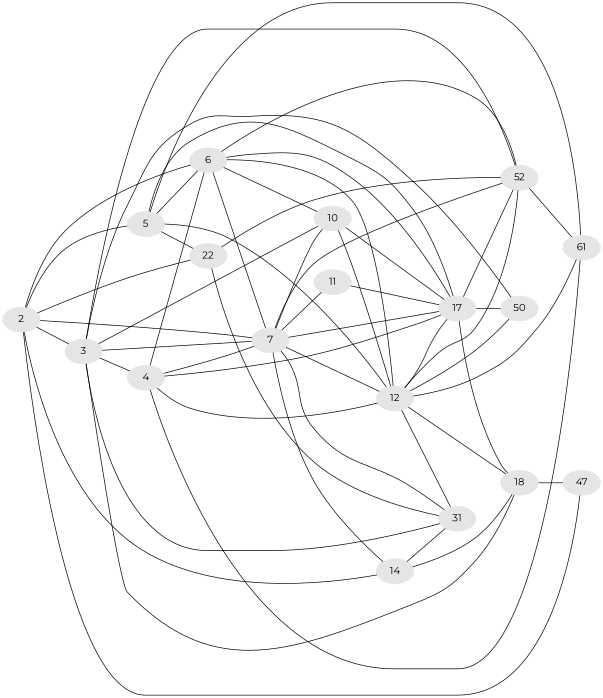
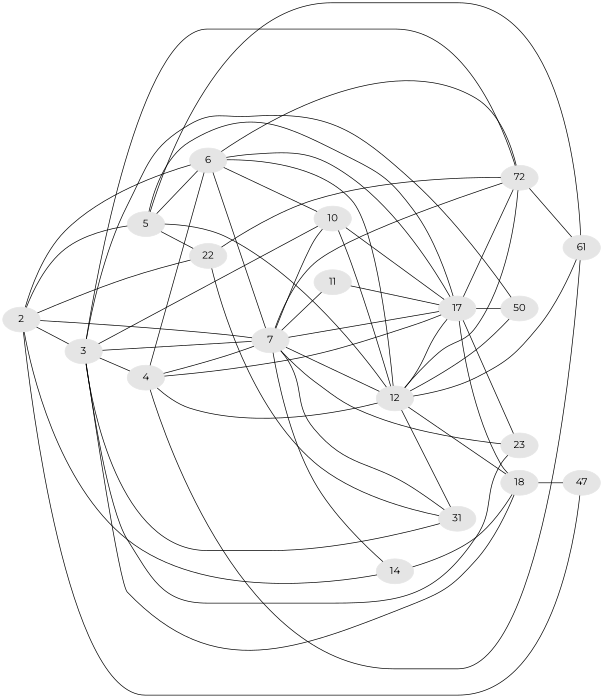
node "52": label "52" -> "72"
node "23": added
edge "31" -- "14": removed
